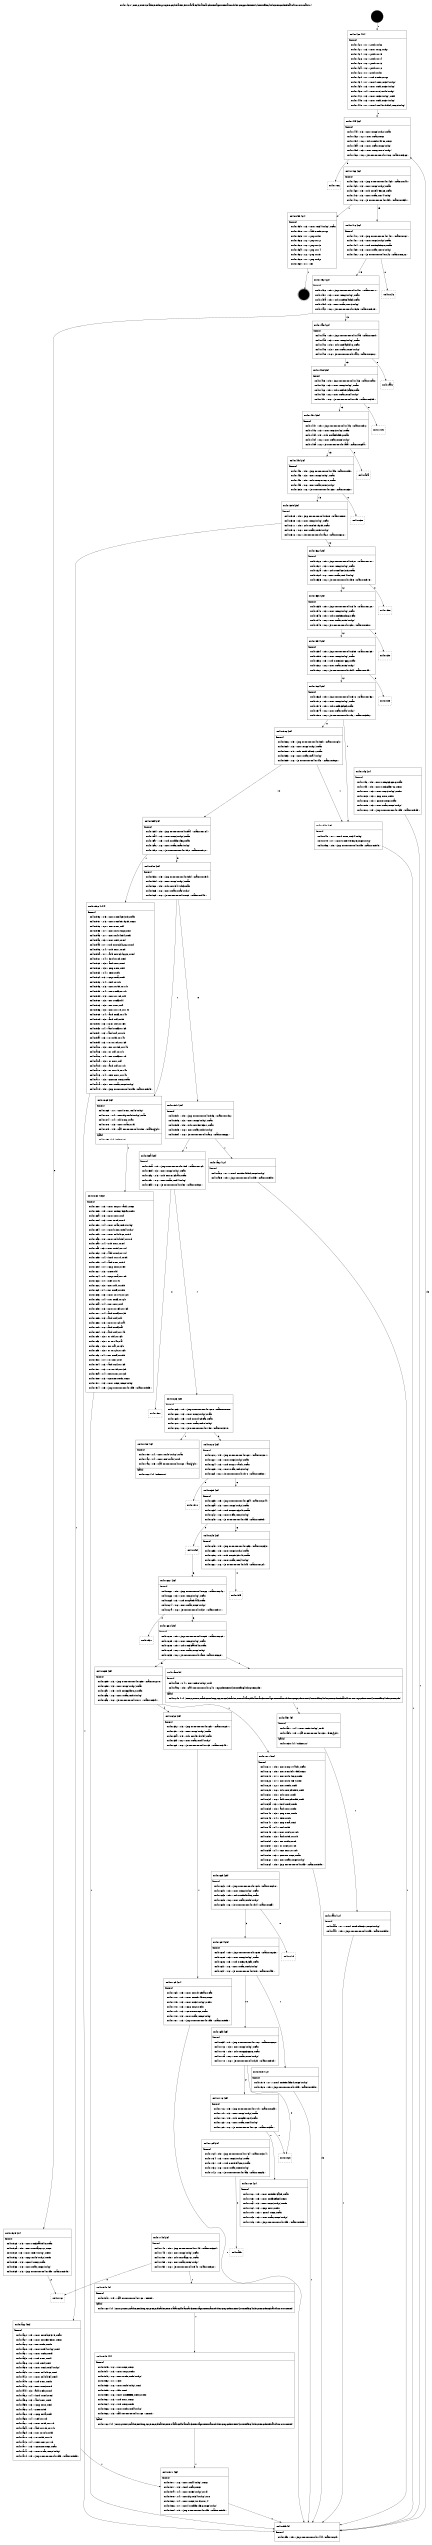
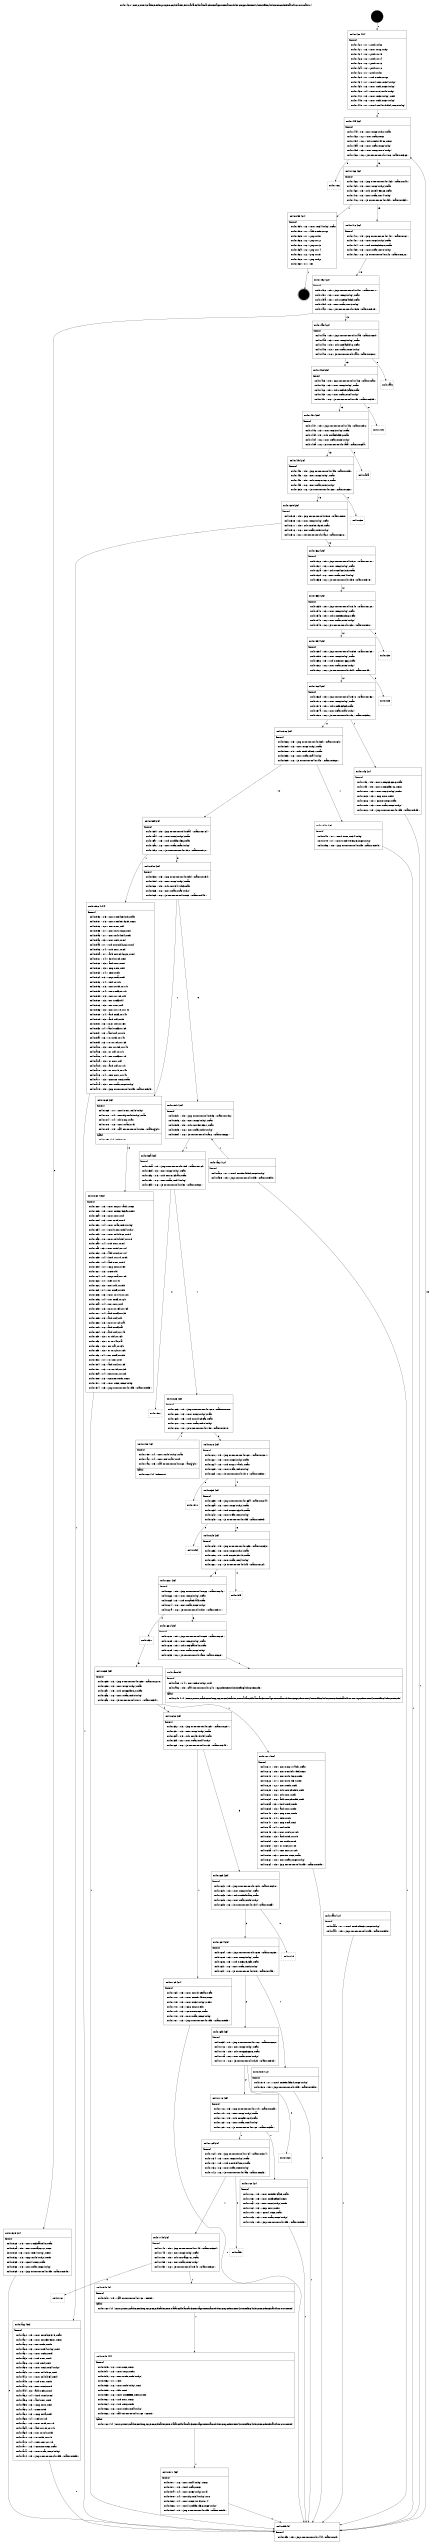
edge "0x40144f [23]" -> "0x401466 [22]": added, label "16"
node "0x401c4c": removed
node "0x401d9e": removed
edge "0x40156d [25]" -> "0x401d48 [19]": now "0x40156d [25]" -> "0x4017f6 [27]"
edge "0x401869 [23]" -> "0x401880 [153]": label " 1" -> " 10"
edge "0x4015d1 [25]" -> "0x401a82 [12]": reversed
edge "0x401603 [25]" -> "0x40179e [13]": reversed
edge "0x40161c [25]" -> "0x401635 [25]": label " 6" -> " 4"
edge "0x401dbf" -> "0x401667 [25]": now "0x40164e [25]" -> "0x401667 [25]"
edge "0x401680 [25]" -> "0x401699 [25]": now "0x401d37" -> "0x401699 [25]"
node "0x401a97 [9]": removed
edge "0x4016b2 [25]" -> "0x4016cb [25]": added, label "3"
edge "0x4016e4 [25]" -> "0x4016fd [25]": label " 10" -> " 2"
edge "0x401716 [25]" -> "0x401d2b": now "0x401716 [25]" -> "0x40172f [25]"
edge "0x401811 [88]" -> "0x401df9 [5]": label " 15" -> " 1"
edge "0x40172f [25]" -> "0x401748 [25]": added, label "1"
edge "0x401925 [27]" -> "0x401761": now "0x401925 [27]" -> "0x401df9 [5]"
edge "0x4017c0 [27]" -> "0x401df9 [5]": added, label "1"
edge "0x401a22 [96]" -> "0x401971 [33]": now "0x401a22 [96]" -> "0x401df9 [5]"
